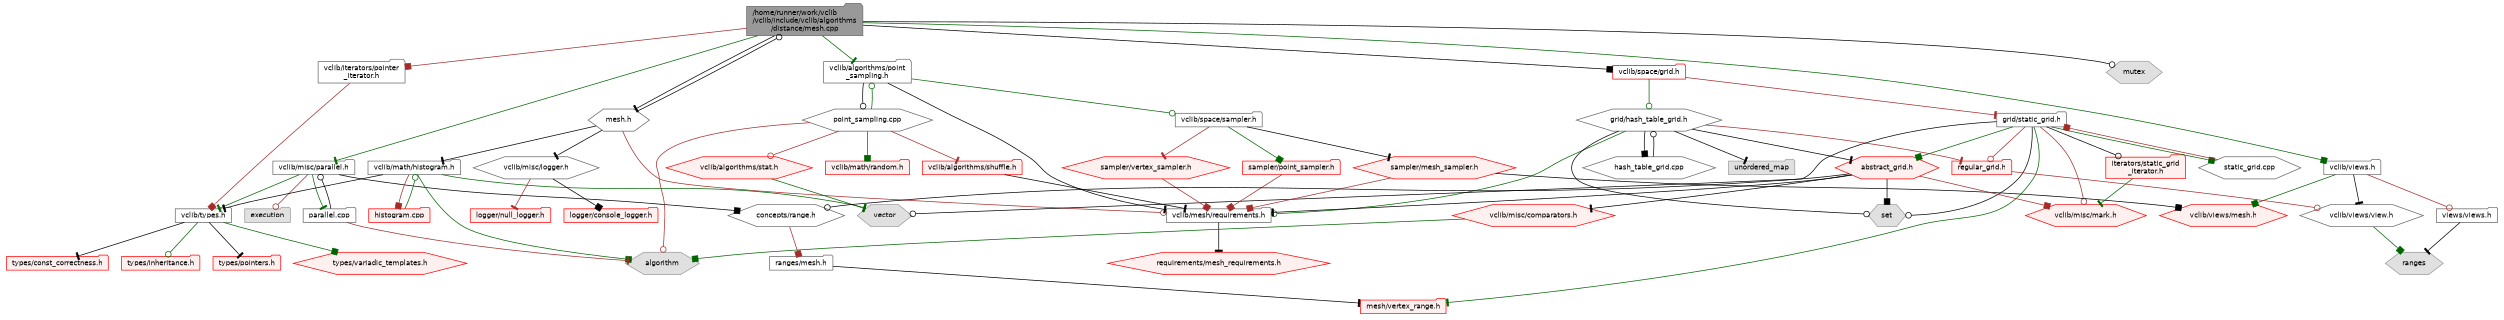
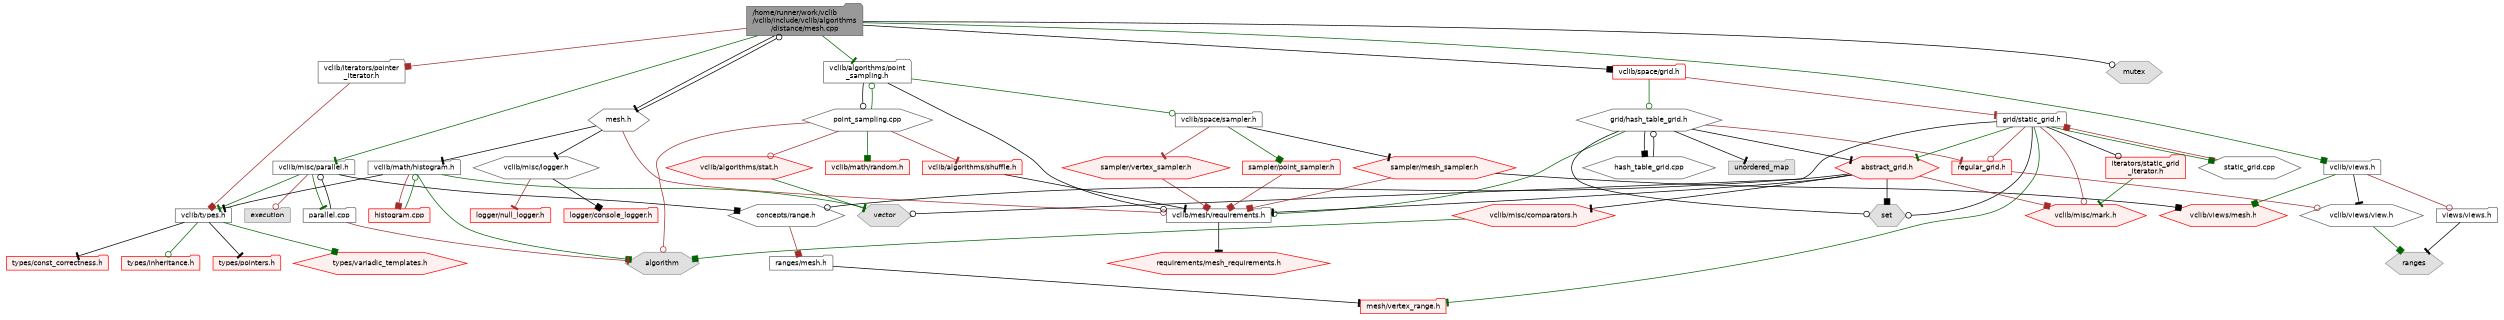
edge "grid/static_grid.h" -> "abstract_grid.h": arrowhead box -> tee
edge "vclib/algorithms/point _sampling.h" -> "vclib/mesh/requirements.h": arrowhead tee -> odot
